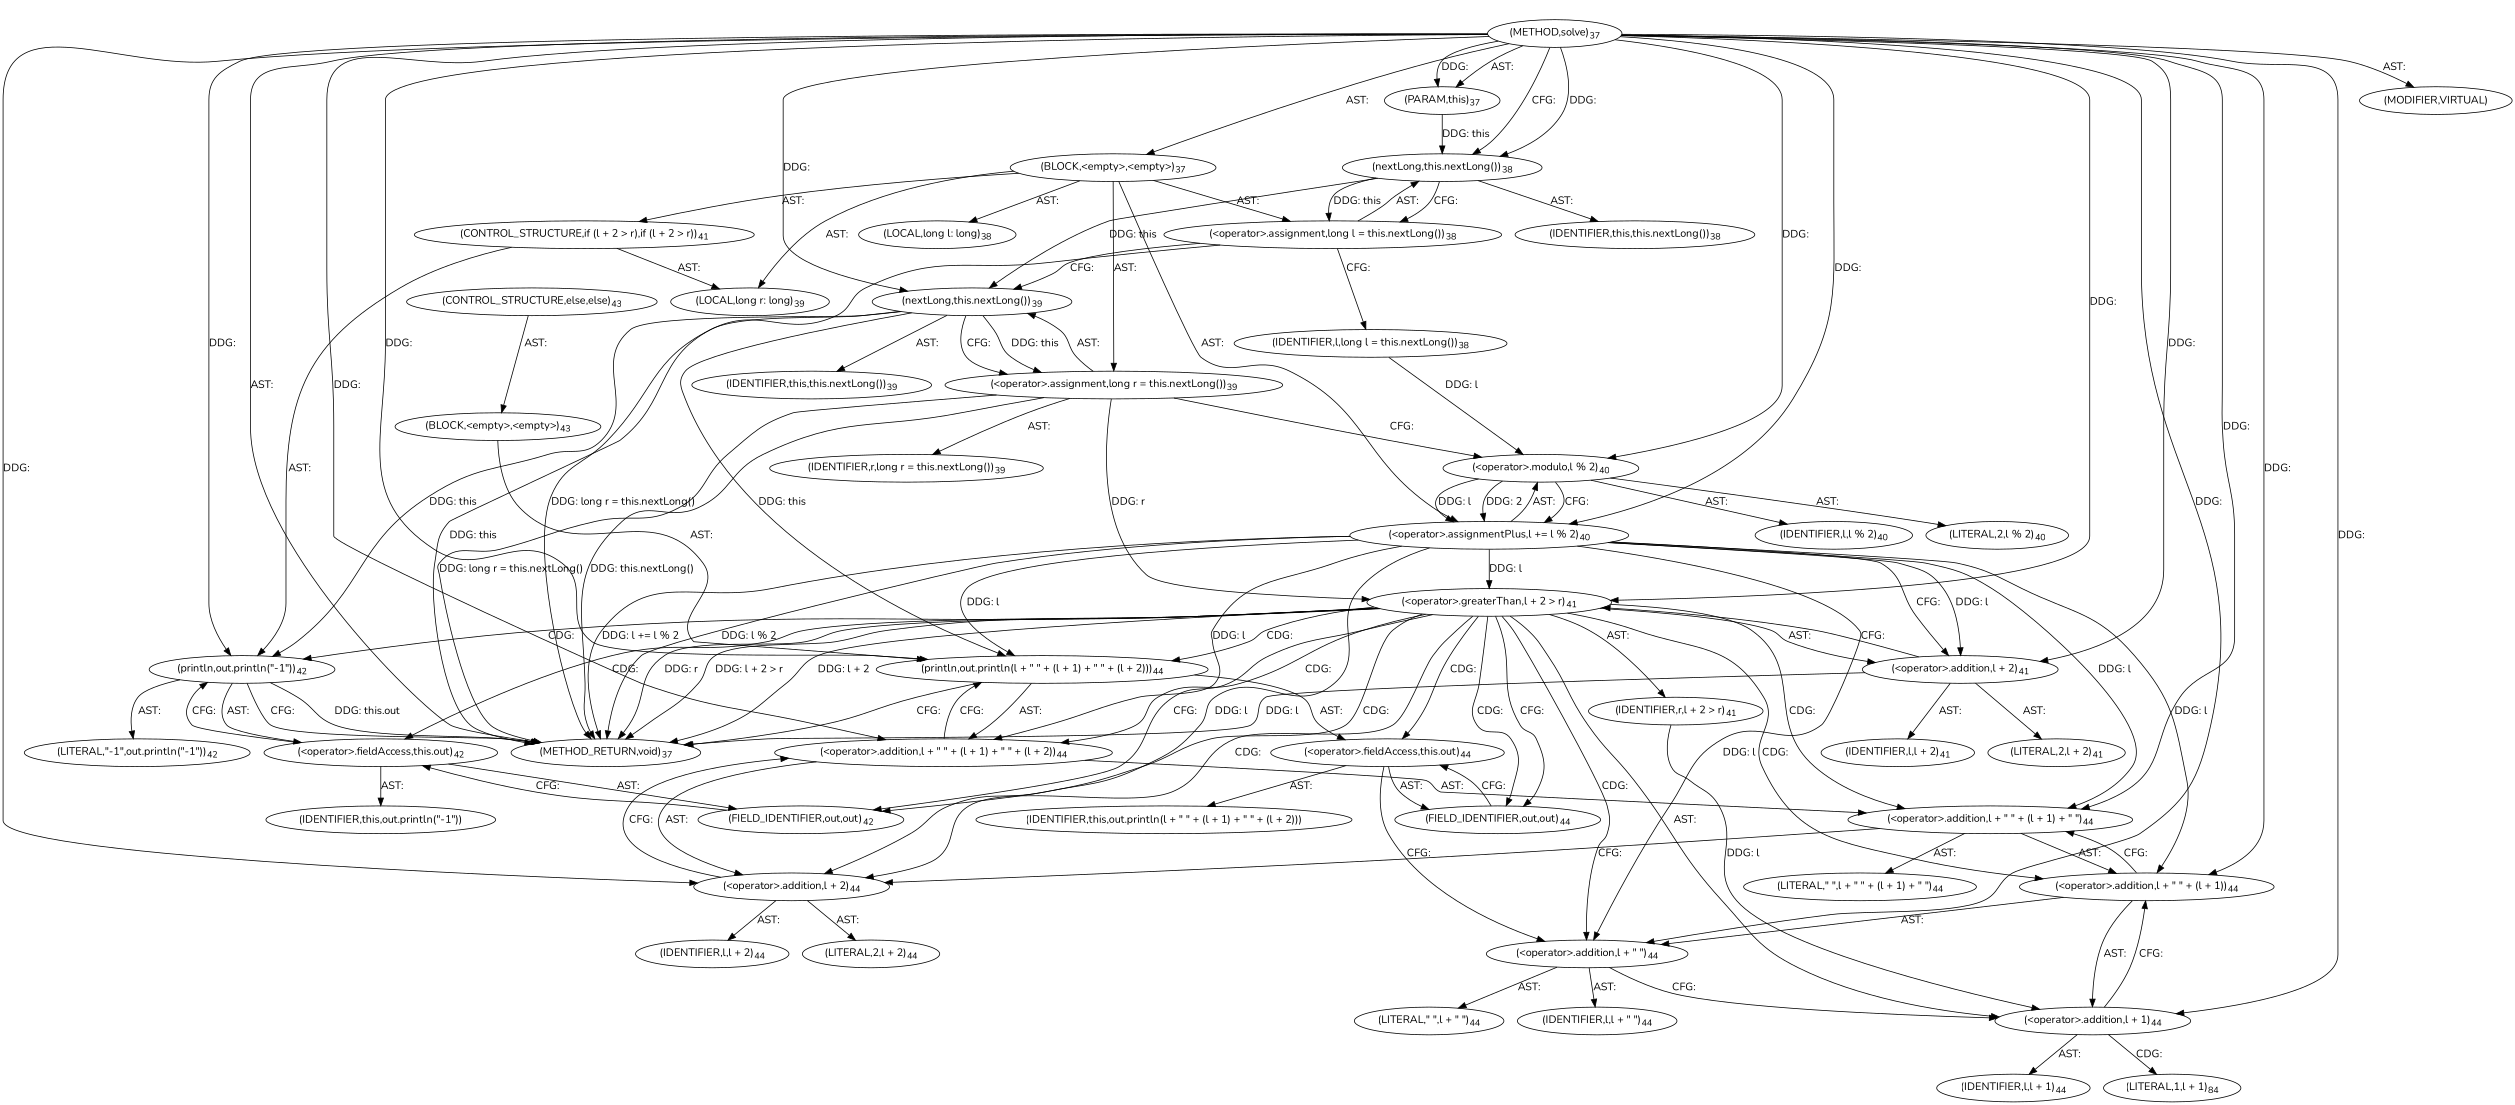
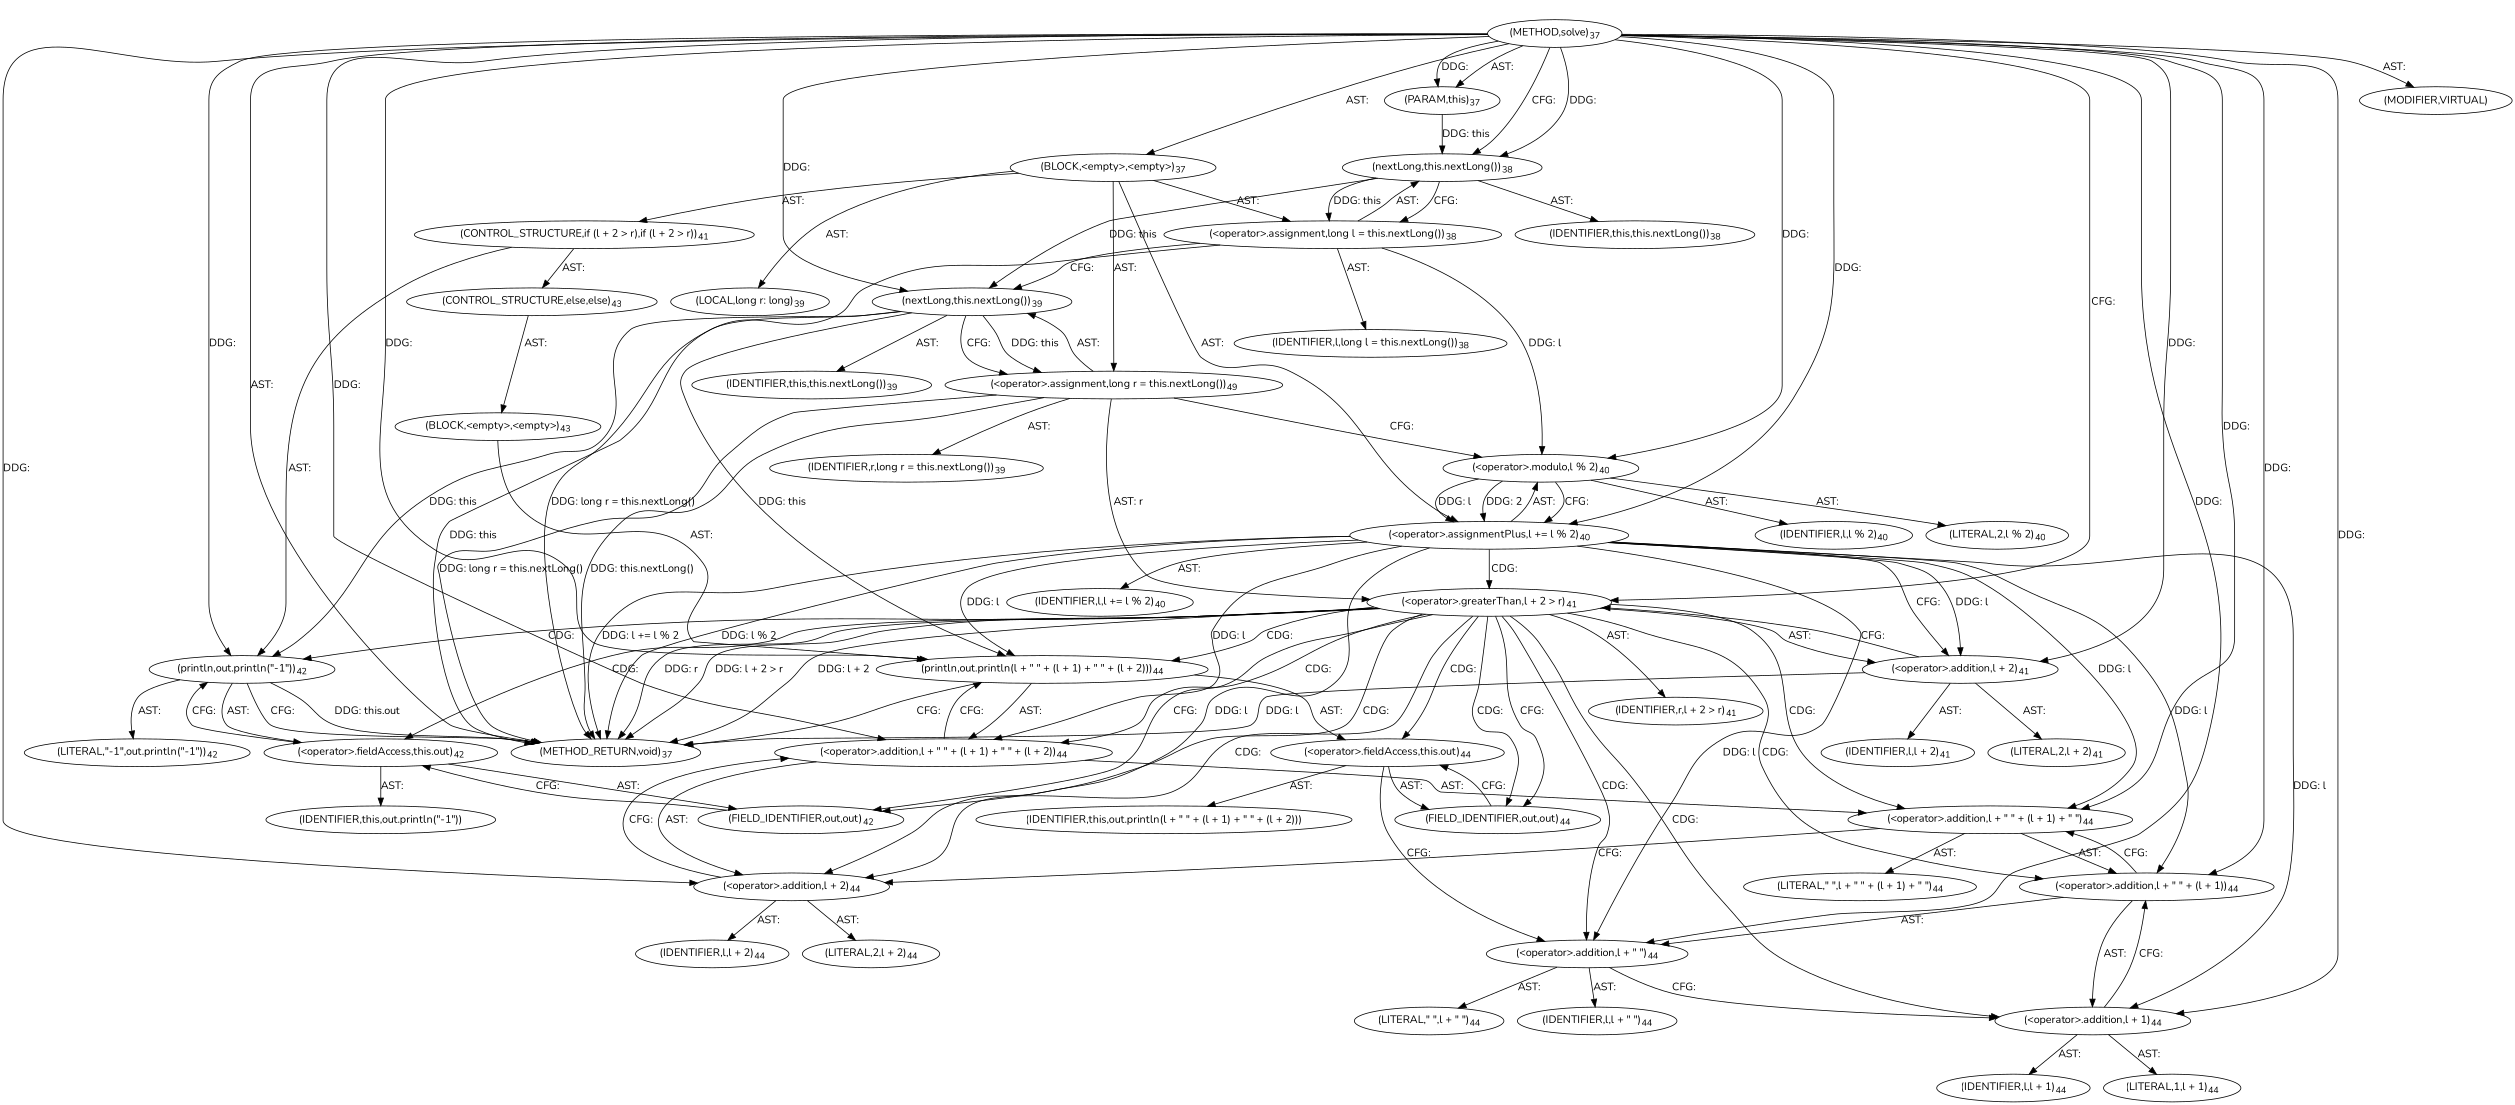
node "(LOCAL,long l: long)": removed
edge "(CONTROL_STRUCTURE,if (l + 2 > r),if (l + 2 > r))" -> "(LOCAL,long r: long)": now "(CONTROL_STRUCTURE,if (l + 2 > r),if (l + 2 > r))" -> "(CONTROL_STRUCTURE,else,else)"
edge "(<operator>.assignment,long l = this.nextLong())" -> "(IDENTIFIER,l,long l = this.nextLong())": label "CFG: " -> "AST: "
edge "(METHOD,solve)" -> "(<operator>.greaterThan,l + 2 > r)": label "DDG: " -> "CFG: "
node "(<operator>.assignment,long r = this.nextLong())": text "39" -> "49"
edge "(IDENTIFIER,l,long l = this.nextLong())" -> "(<operator>.modulo,l % 2)": now "(<operator>.assignment,long l = this.nextLong())" -> "(<operator>.modulo,l % 2)"
edge "(<operator>.assignment,long r = this.nextLong())" -> "(<operator>.greaterThan,l + 2 > r)": label "DDG: r" -> "AST: r"
edge "(<operator>.assignmentPlus,l += l % 2)" -> "(<operator>.greaterThan,l + 2 > r)": label "DDG: l" -> "CDG: "
node "(IDENTIFIER,l,l += l % 2)": added
edge "(<operator>.greaterThan,l + 2 > r)" -> "(<operator>.addition,l + 1)": label "AST: " -> "CDG: "
edge "(IDENTIFIER,r,l + 2 > r)" -> "(<operator>.addition,l + 1)": now "(<operator>.assignmentPlus,l += l % 2)" -> "(<operator>.addition,l + 1)"
edge "(<operator>.addition,l + 1)" -> "(LITERAL,1,l + 1)": label "CDG: " -> "AST: "
node "(LITERAL,1,l + 1)": text "84" -> "44"
